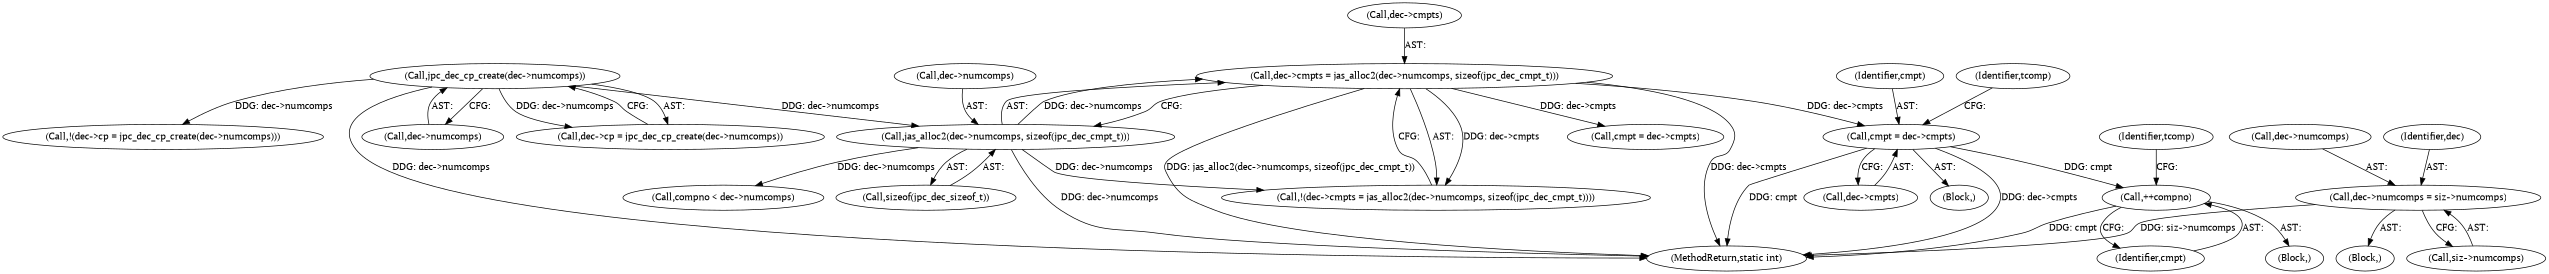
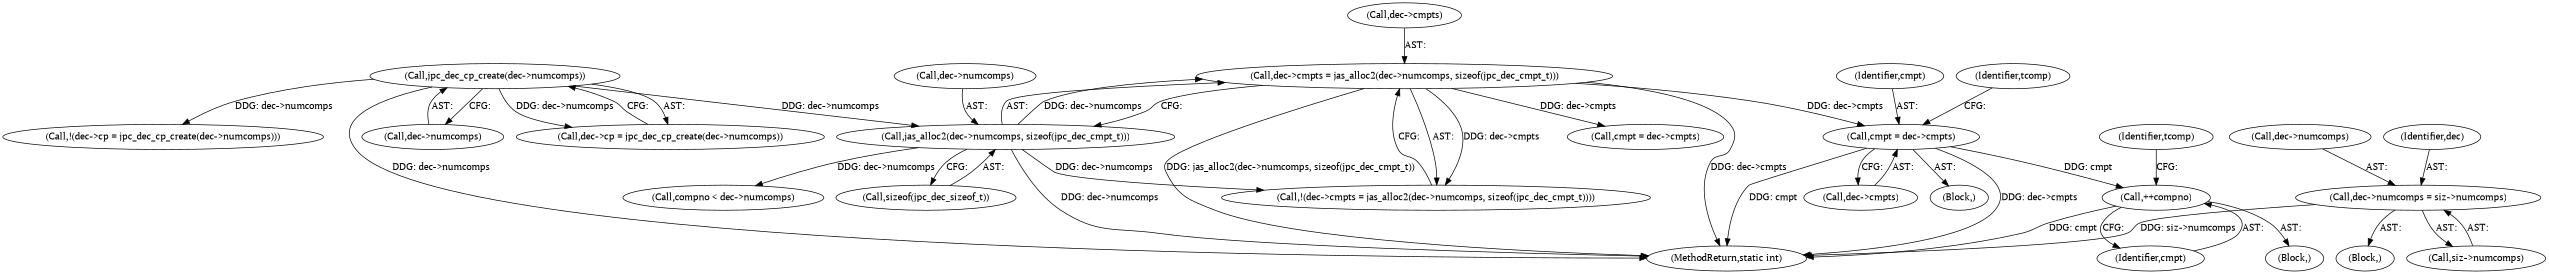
edge "(Call,jas_alloc2(dec->numcomps, sizeof(jpc_dec_cmpt_t)))" -> "(Call,sizeof(jpc_dec_sizeof_t))": label "AST: " -> "CFG: "
edge "(Call,dec->numcomps = siz->numcomps)" -> "(Call,siz->numcomps)": label "CFG: " -> "AST: "
